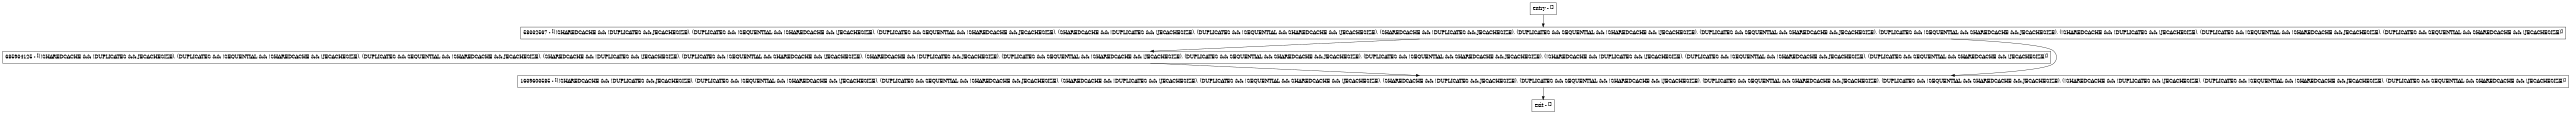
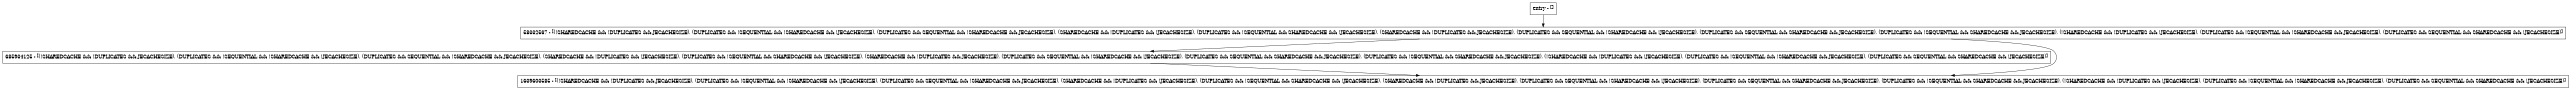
node "exit - []": removed
